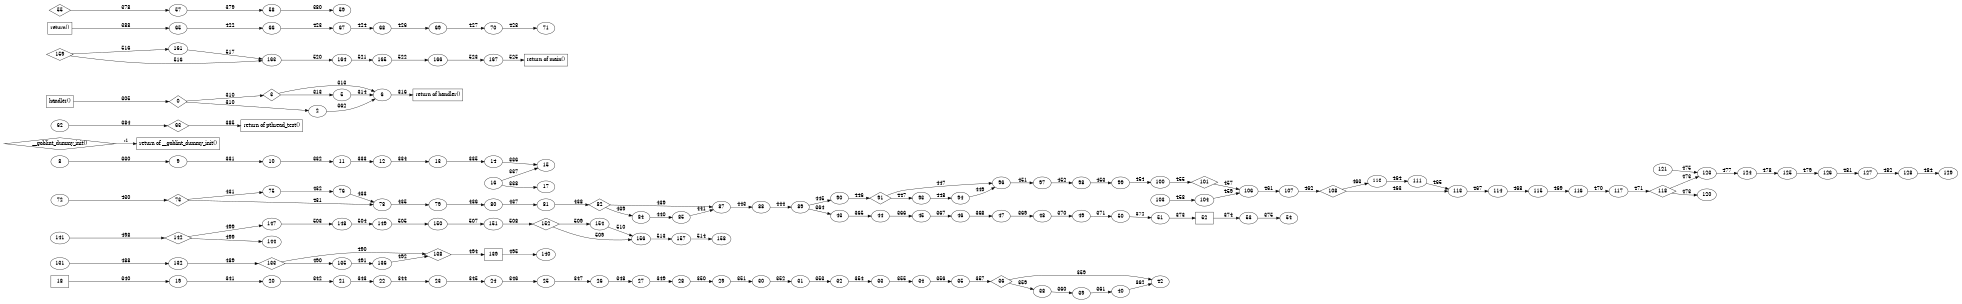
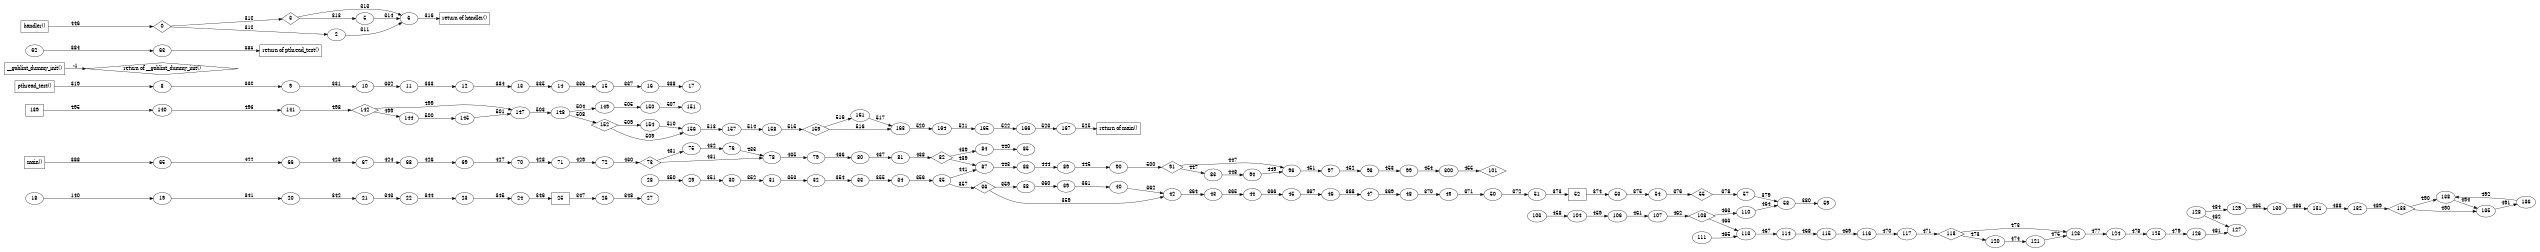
node "return()": label "return()" -> "main()"
node "pthread_test()": added
edge "handler()" -> "0": label "305" -> "446"
edge "2" -> "6": label "362" -> "311"
edge "140" -> "141": added, label "496"
node "145": added
node "63": shape diamond -> ellipse
edge "158" -> "159": added, label "515"
node "__goblint_dummy_init()": shape diamond -> box
node "return of __goblint_dummy_init()": shape box -> diamond
edge "71" -> "72": added, label "429"
edge "127" -> "128": reversed
edge "16" -> "15": reversed
edge "110" -> "111": now "110" -> "58"
node "100": label "100" -> "300"
edge "101" -> "106": removed, label "457"
edge "54" -> "55": added, label "376"
edge "90" -> "91": label "446" -> "500"
node "93": label "93" -> "83"
node "130": added
edge "89" -> "43": now "42" -> "43"
edge "85" -> "87": now "35" -> "87"
edge "151" -> "152": now "148" -> "152"
edge "120" -> "121": added, label "474"
node "138": shape diamond -> ellipse
edge "138" -> "139": now "138" -> "135"
edge "18" -> "19": label "340" -> "140"
node "18": shape box -> ellipse
node "25": shape ellipse -> box
edge "27" -> "28": removed, label "349"
